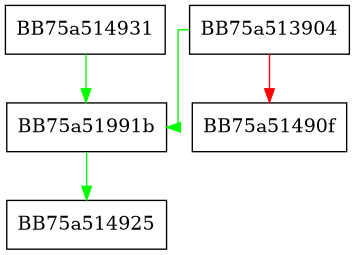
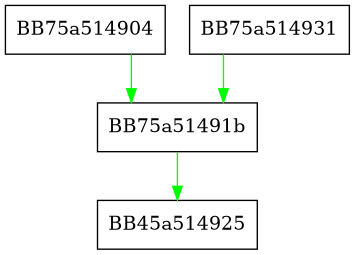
node "BB75a513904": label "BB75a513904" -> "BB75a514904"
node "BB75a51991b": label "BB75a51991b" -> "BB75a51491b"
node "BB75a51490f": removed
node "BB75a514925": label "BB75a514925" -> "BB45a514925"
